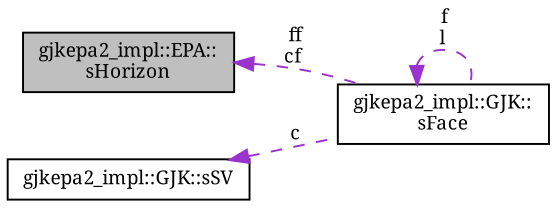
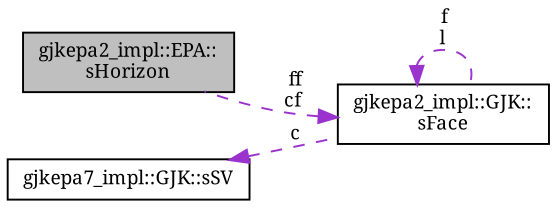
edge "gjkepa2_impl::GJK:: sFace" -> "gjkepa2_impl::EPA:: sHorizon": reversed
node "gjkepa2_impl::GJK::sSV": label "gjkepa2_impl::GJK::sSV" -> "gjkepa7_impl::GJK::sSV"
